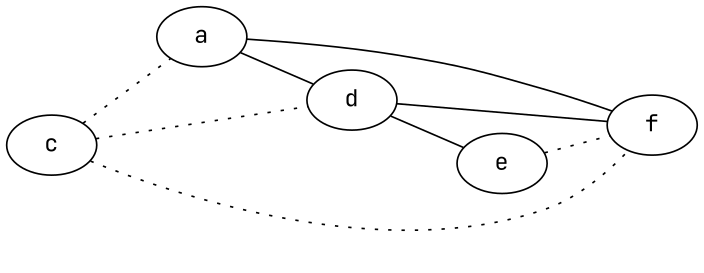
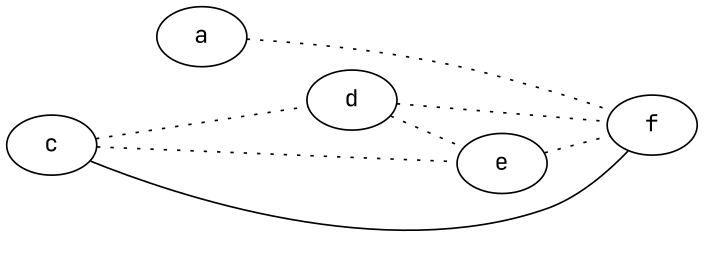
edge "a" -- "f": style solid -> dotted
edge "a" -- "d": removed
edge "a" -- "c": now "e" -- "c"
edge "d" -- "f": style solid -> dotted
edge "d" -- "e": style solid -> dotted
edge "f" -- "c": style dotted -> solid
